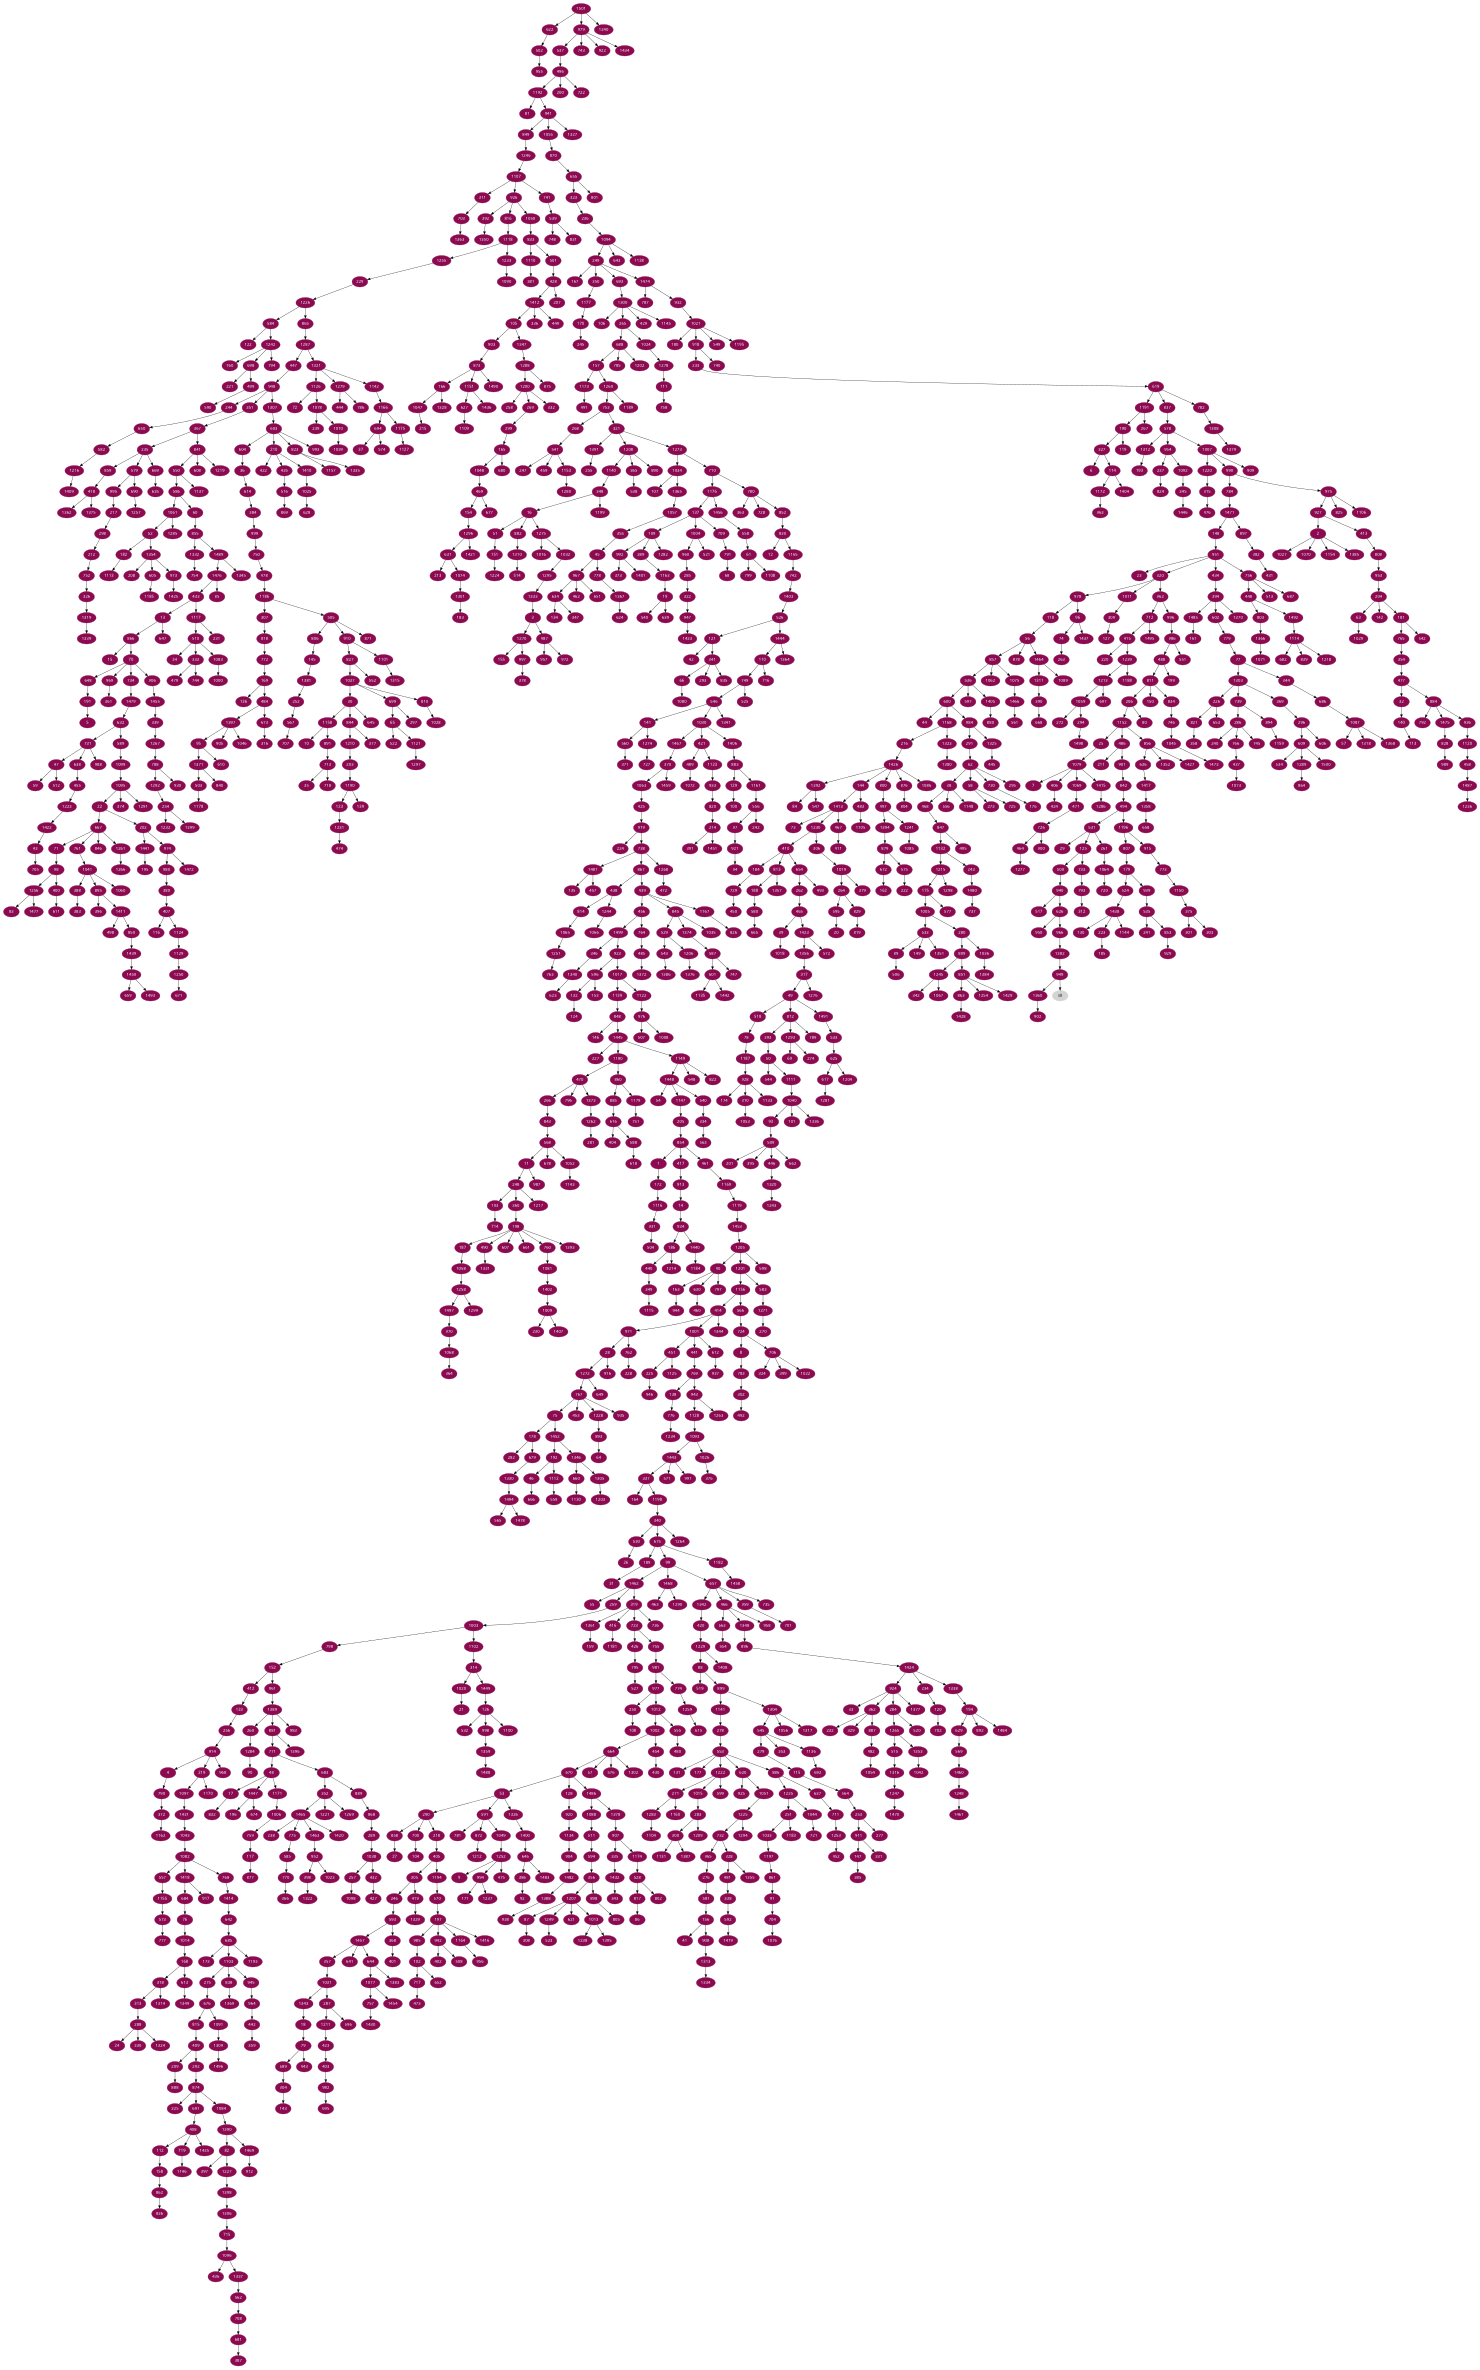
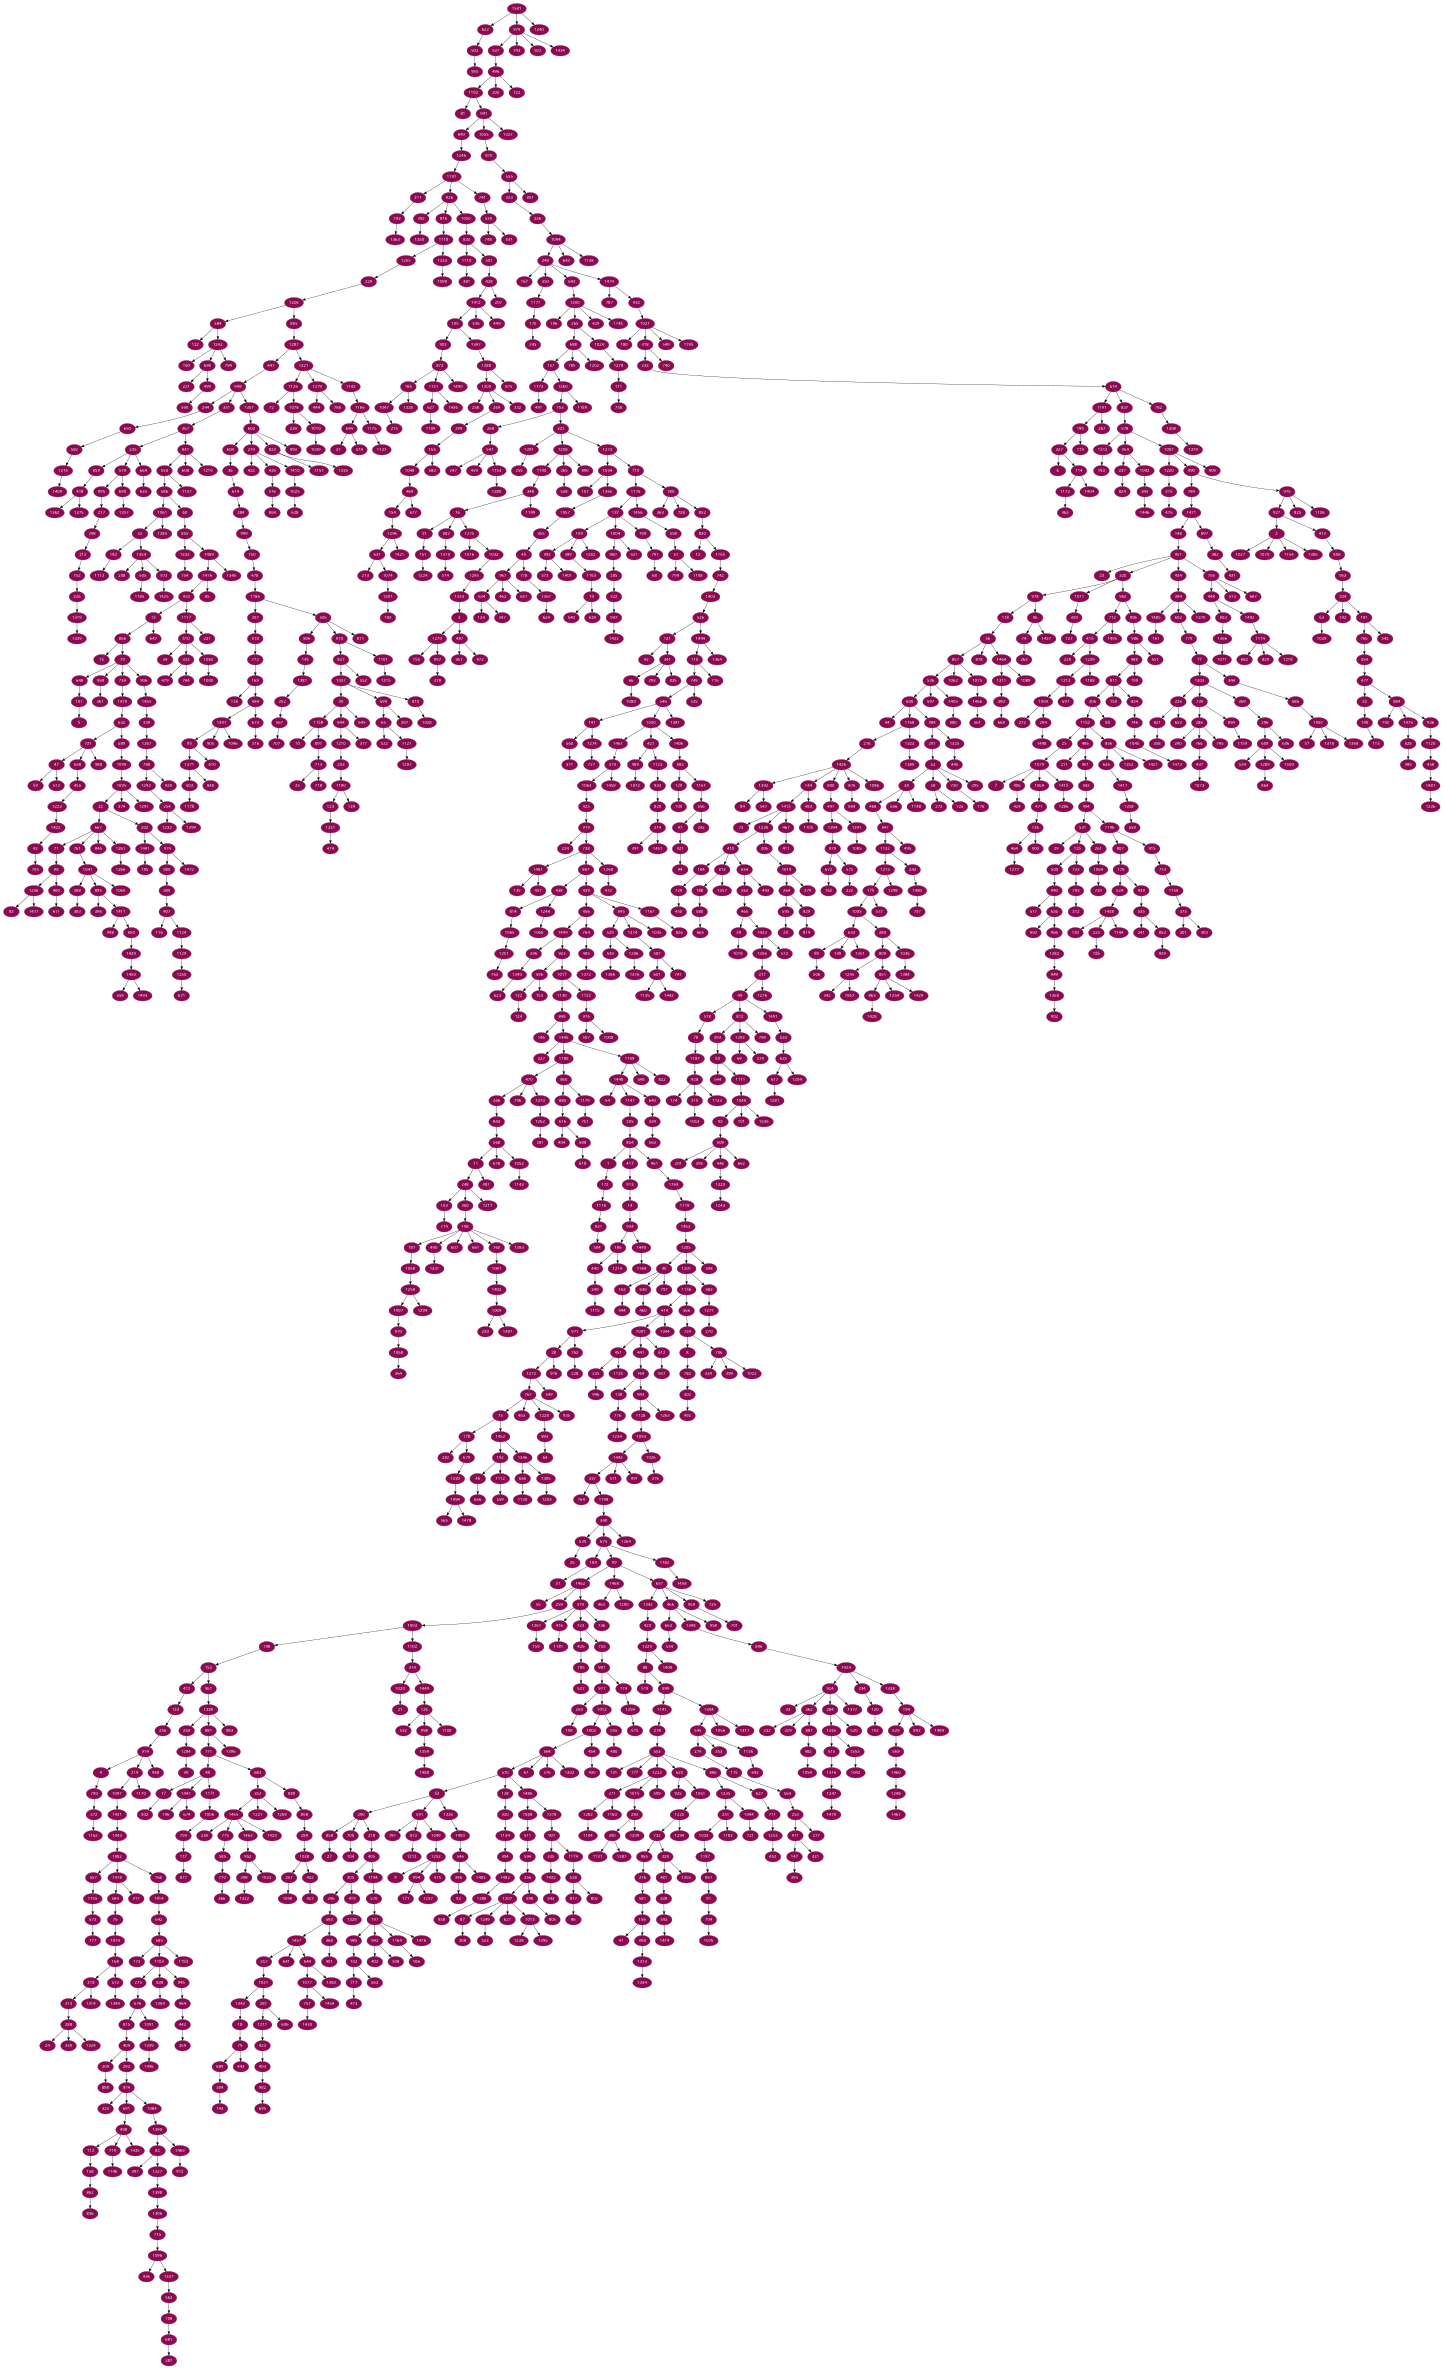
node "s0": removed
